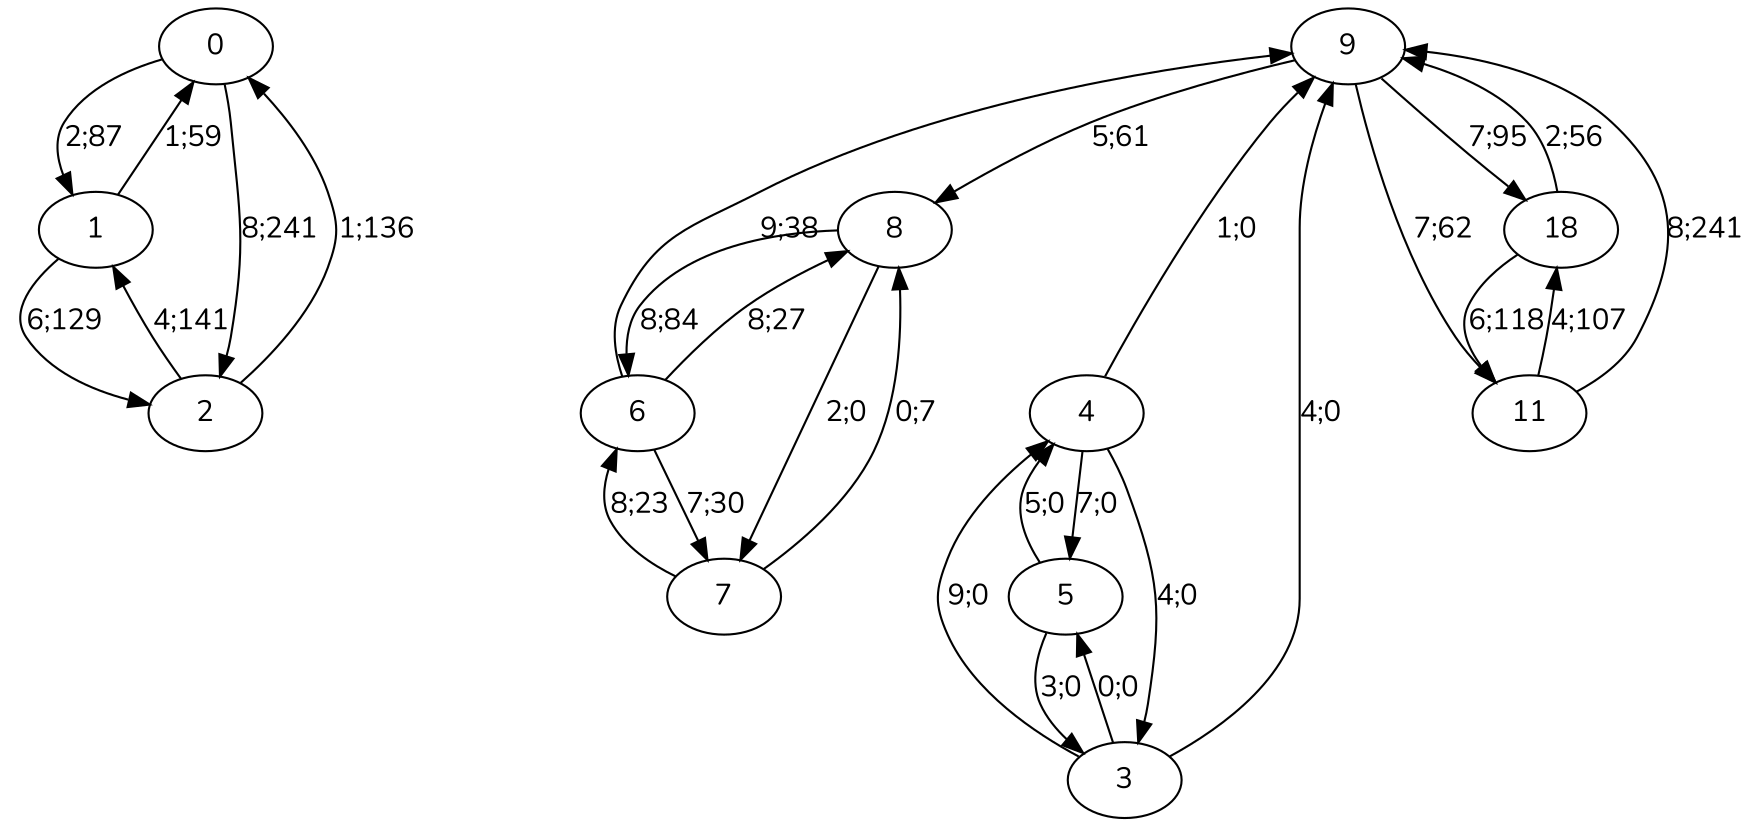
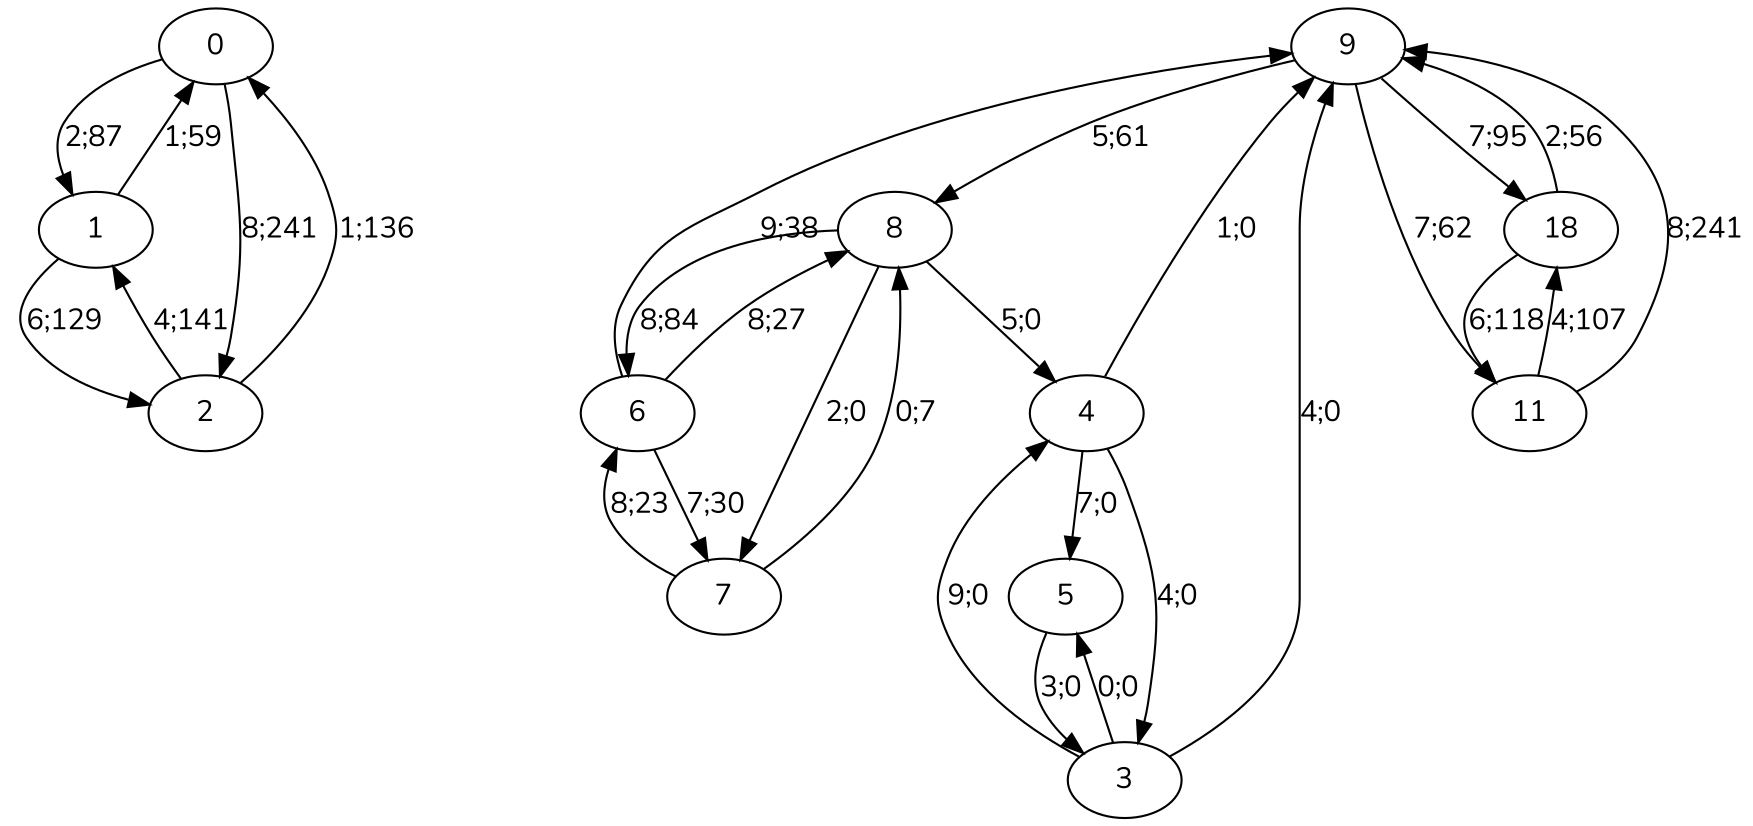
edge "5" -> "4": now "8" -> "4"
